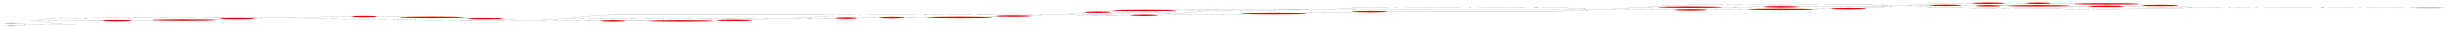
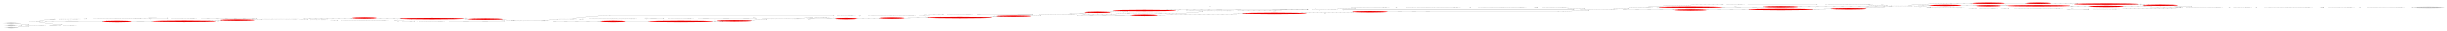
node "testDeadServers['0', '1', '0']": added
